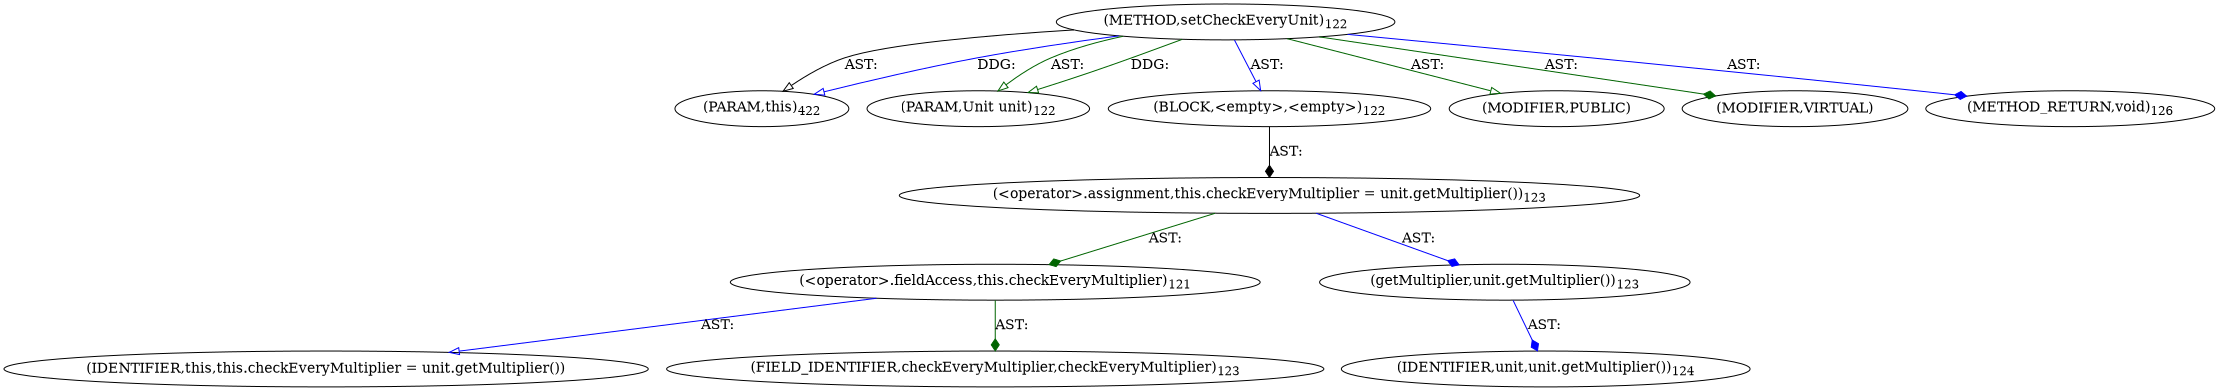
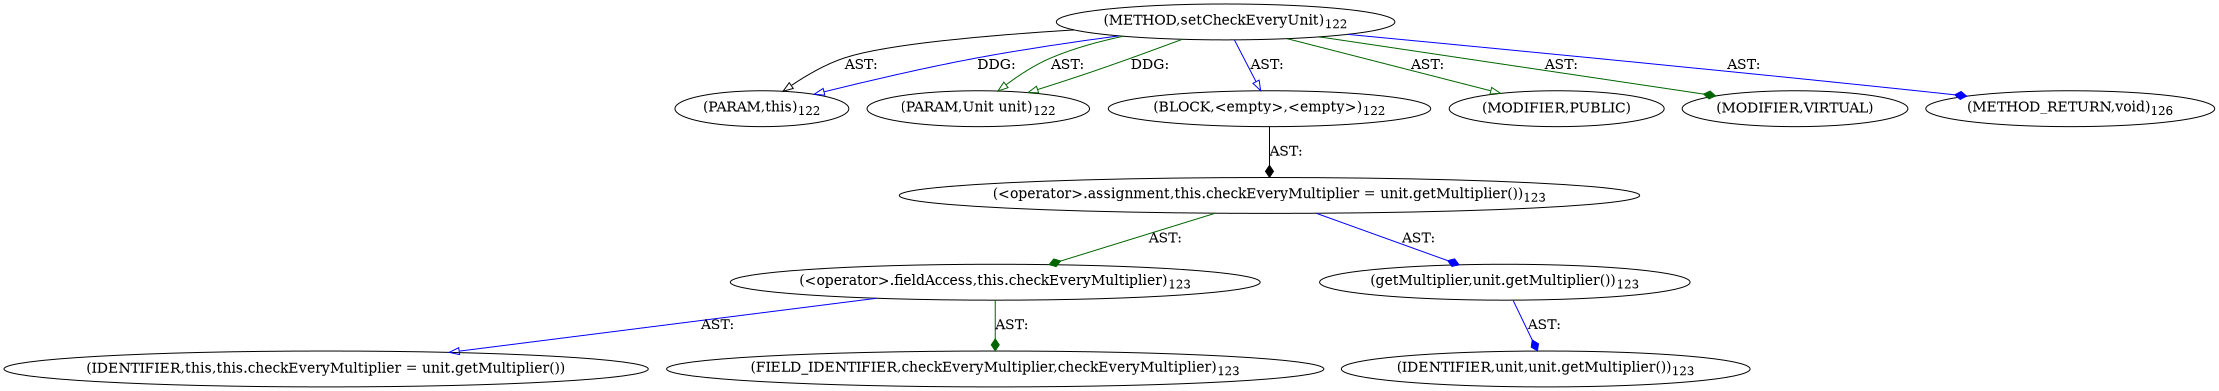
node "(PARAM,this)": text "422" -> "122"
node "(<operator>.fieldAccess,this.checkEveryMultiplier)": text "121" -> "123"
node "(IDENTIFIER,unit,unit.getMultiplier())": text "124" -> "123"
